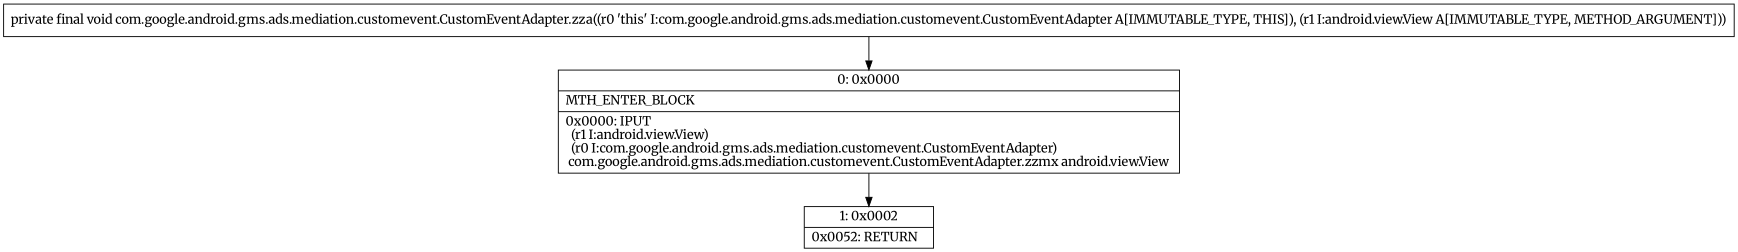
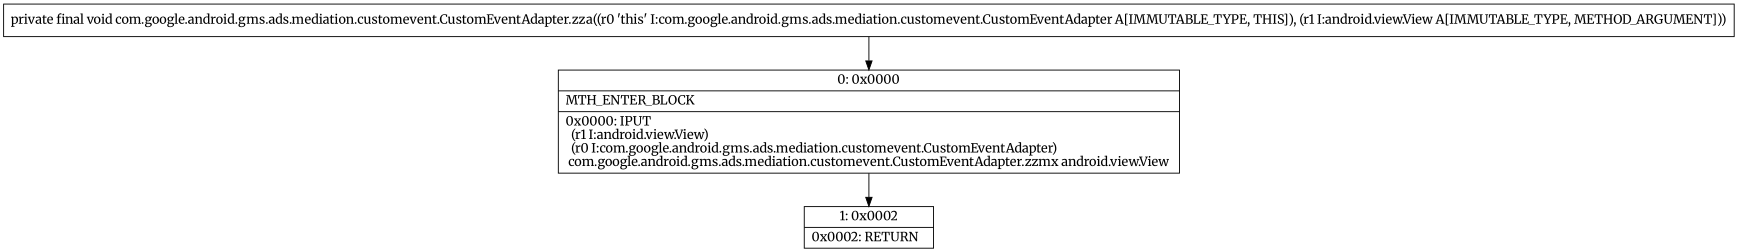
node "1: 0x0002": text "0x0052: RETURN" -> "0x0002: RETURN"
